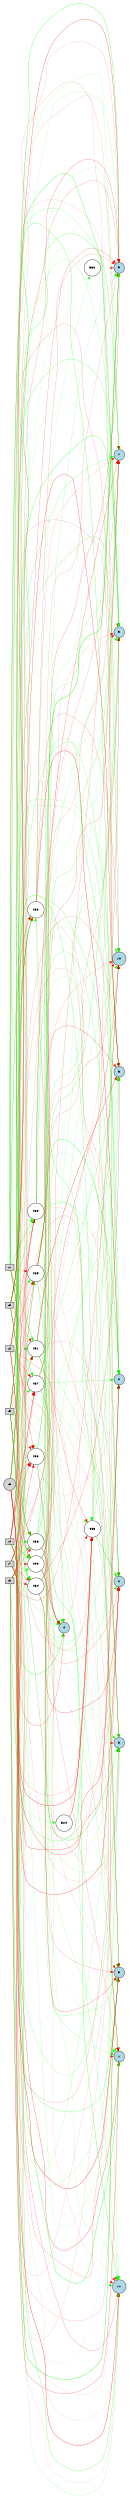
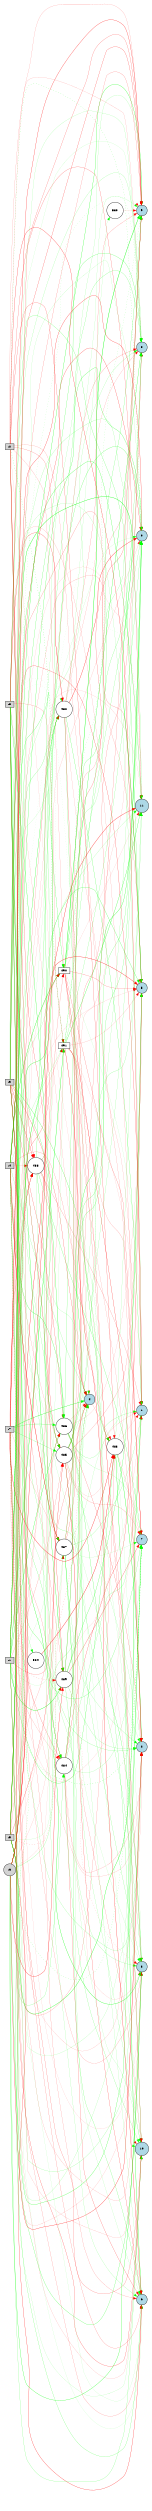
node "491": shape circle -> box
edge "-2" -> "487": now "488" -> "487"
node "490": shape circle -> box
